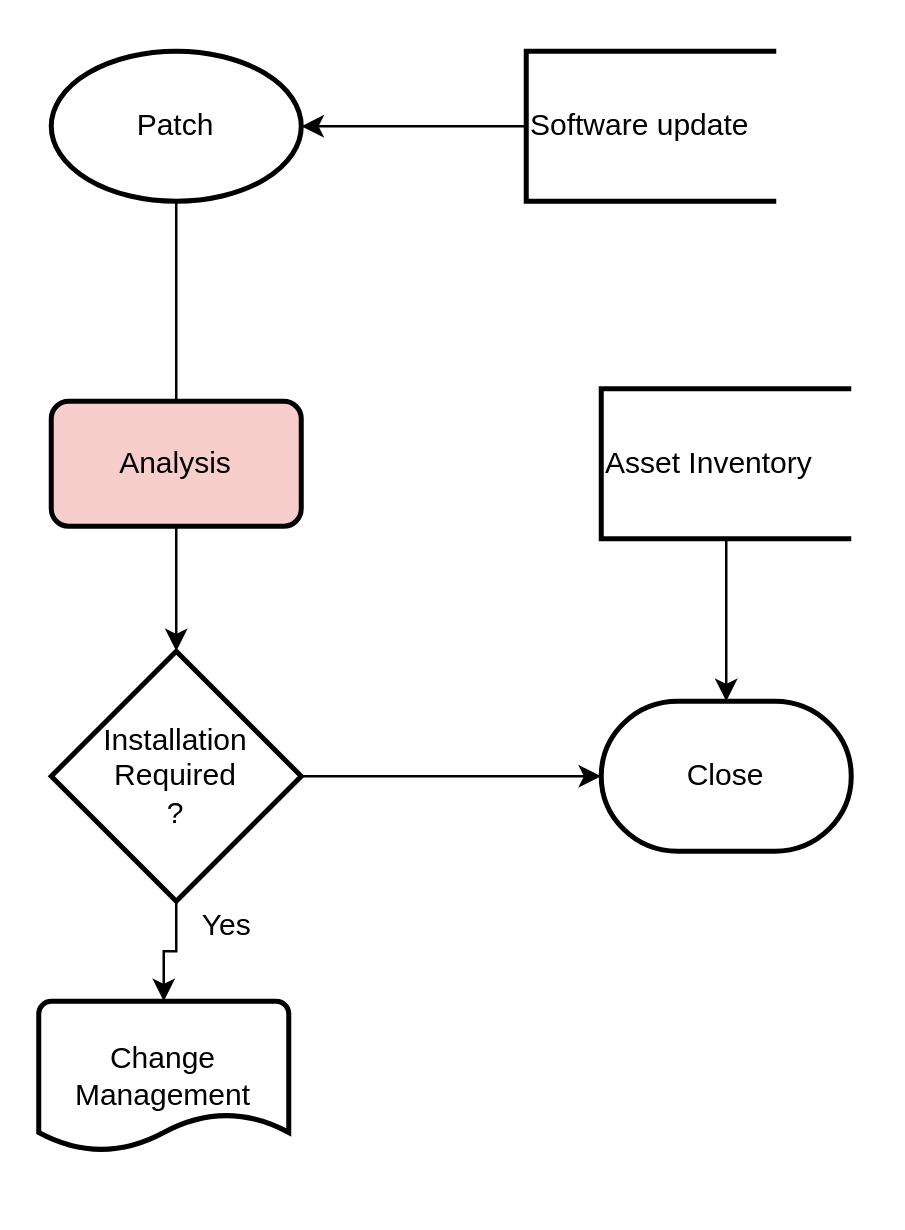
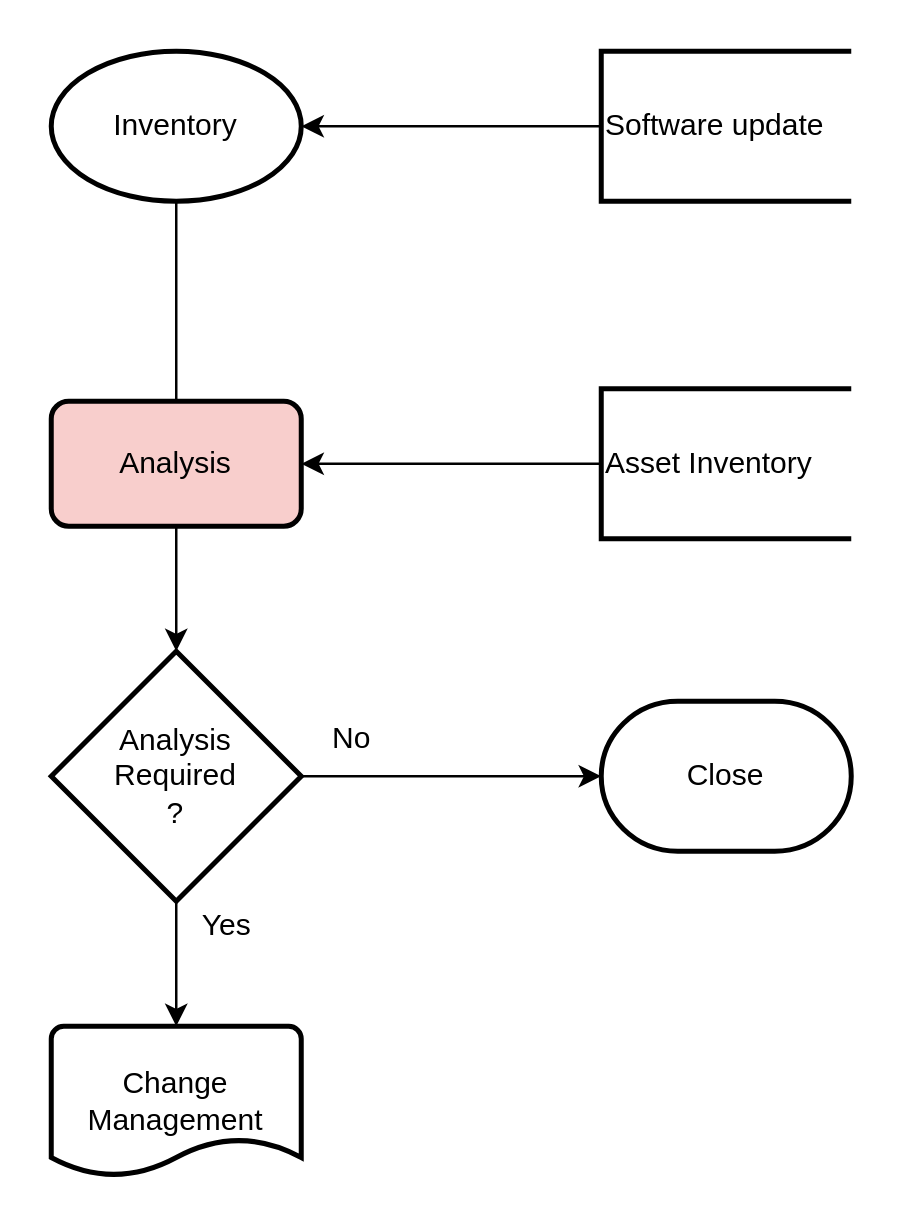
node "Patch": label "Patch" -> "Inventory"
node "Software update": moved (651, 126) -> (726, 126)
edge "Asset Inventory" -> "Close": now "Asset Inventory" -> "Analysis"
node "No": added
node "Installation Required ?": label "Installation Required ?" -> "Analysis Required ?"
node "Change Management": moved (164, 1076) -> (176, 1101)
